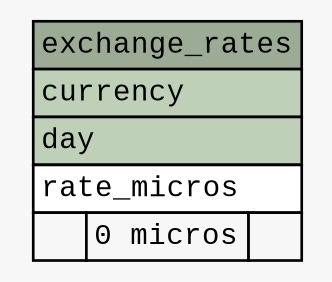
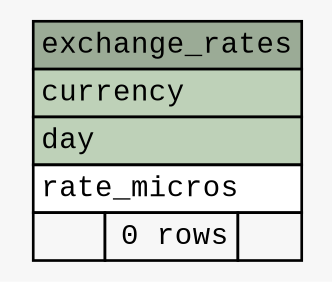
node "exchange_rates": text "0 micros" -> "0 rows"
